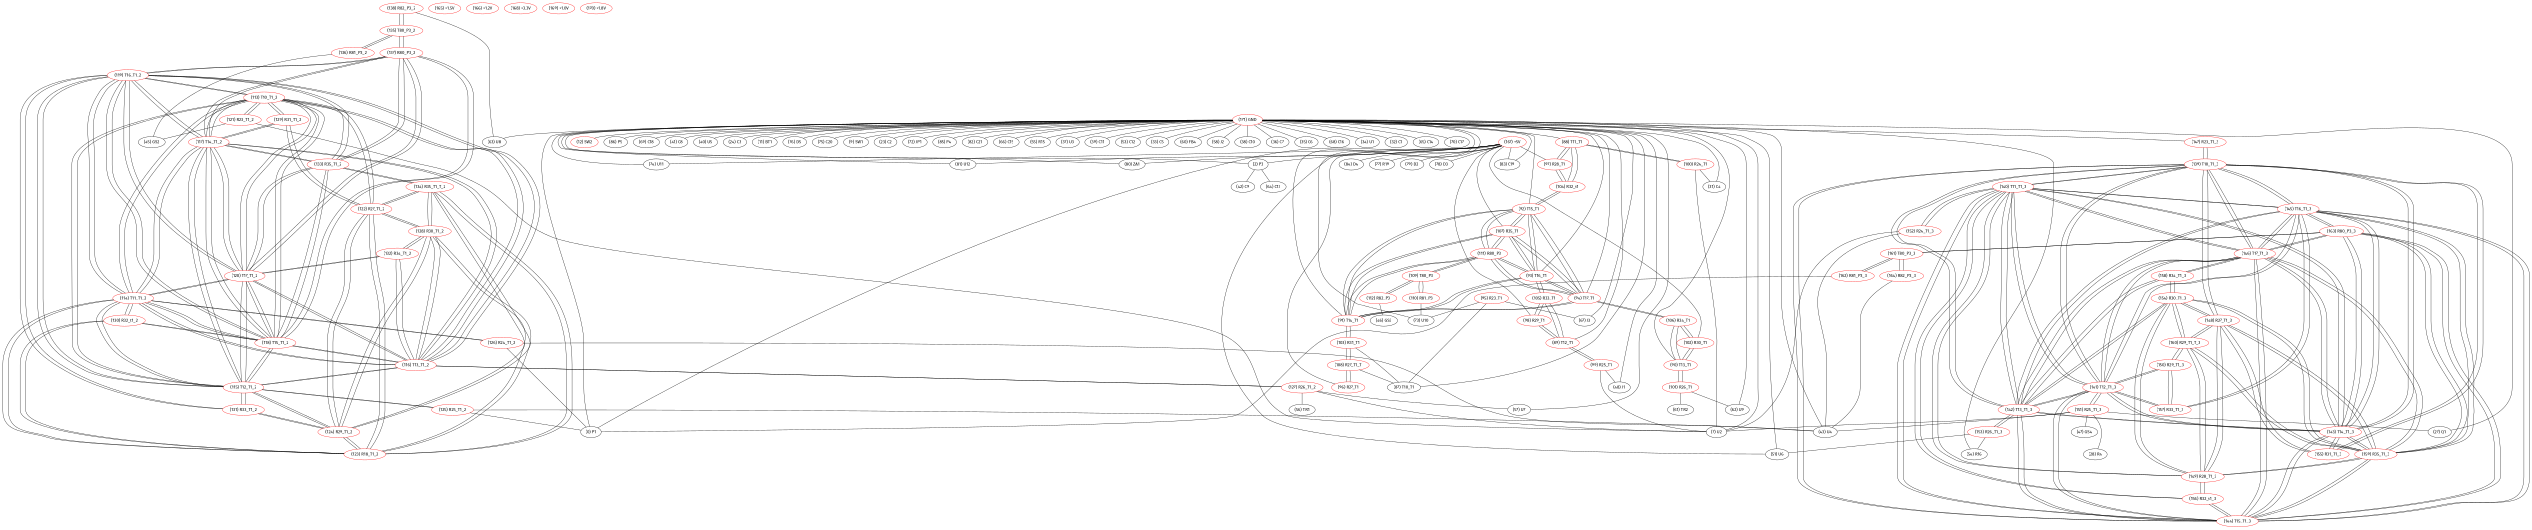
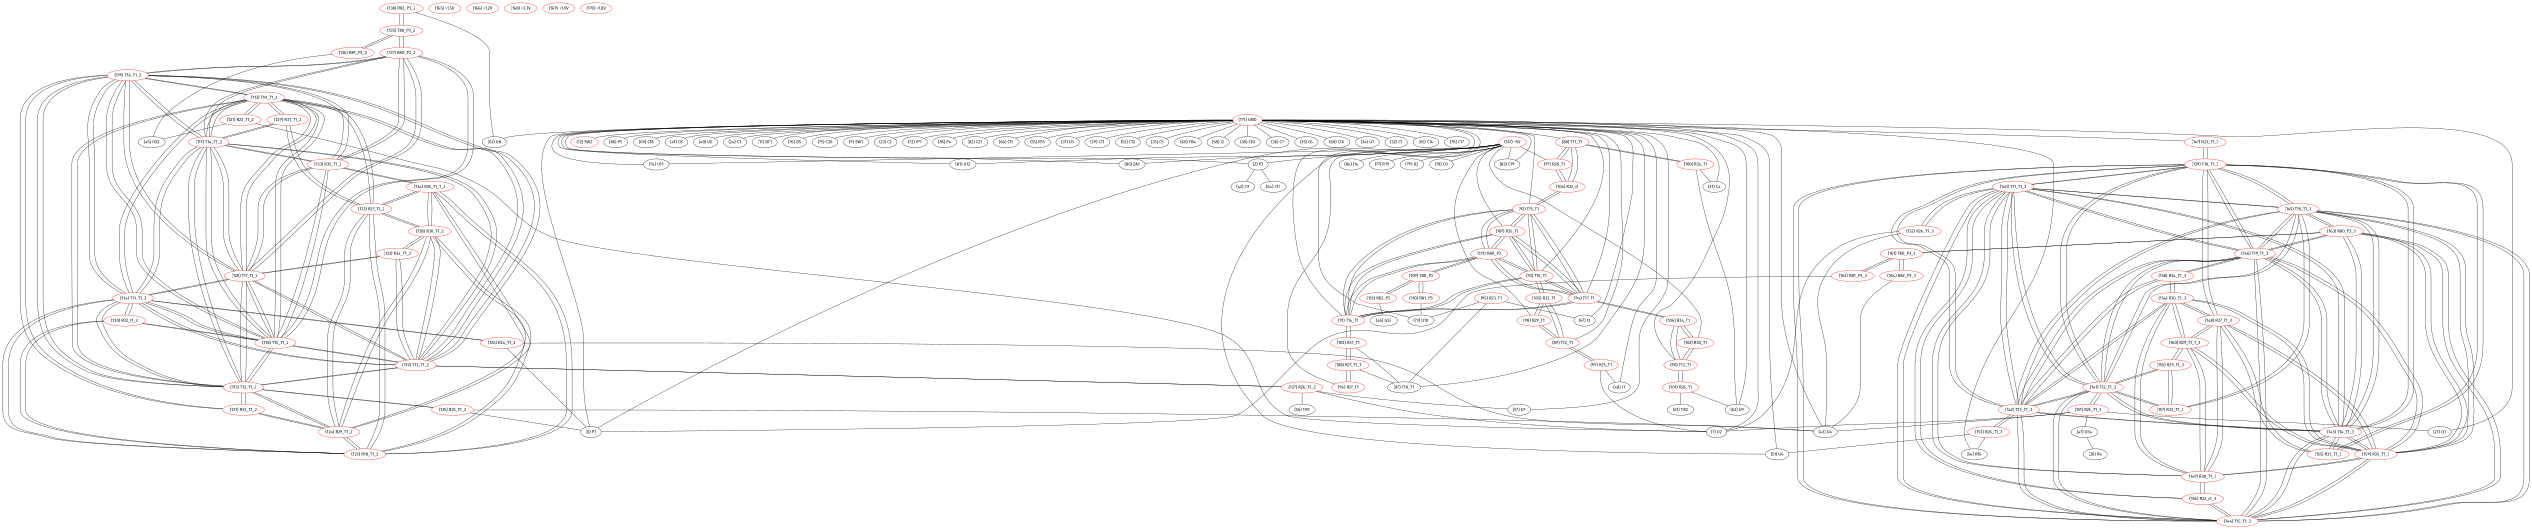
node "(146) T17_T1_3": label "(146) T17_T1_3" -> "(146) T19_T1_3"
edge "(100) R24_T1" -- "(7) U2": now "(100) R24_T1" -- "(62) U9"
edge "(151) R25_T1_3" -- "(28) R4": now "(47) GS4" -- "(28) R4"
